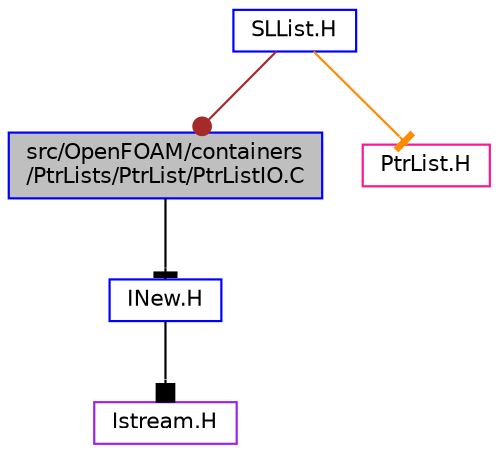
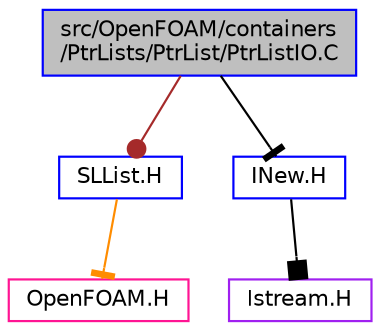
edge "SLList.H" -> "src/OpenFOAM/containers /PtrLists/PtrList/PtrListIO.C": reversed
node "PtrList.H": label "PtrList.H" -> "OpenFOAM.H"
